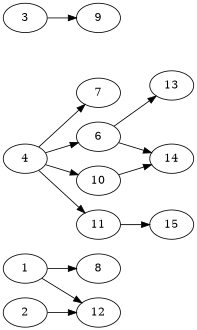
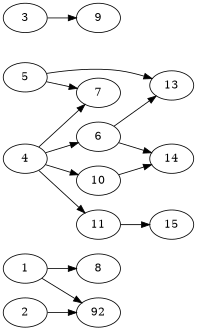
node "5": added
node "12": label "12" -> "92"
